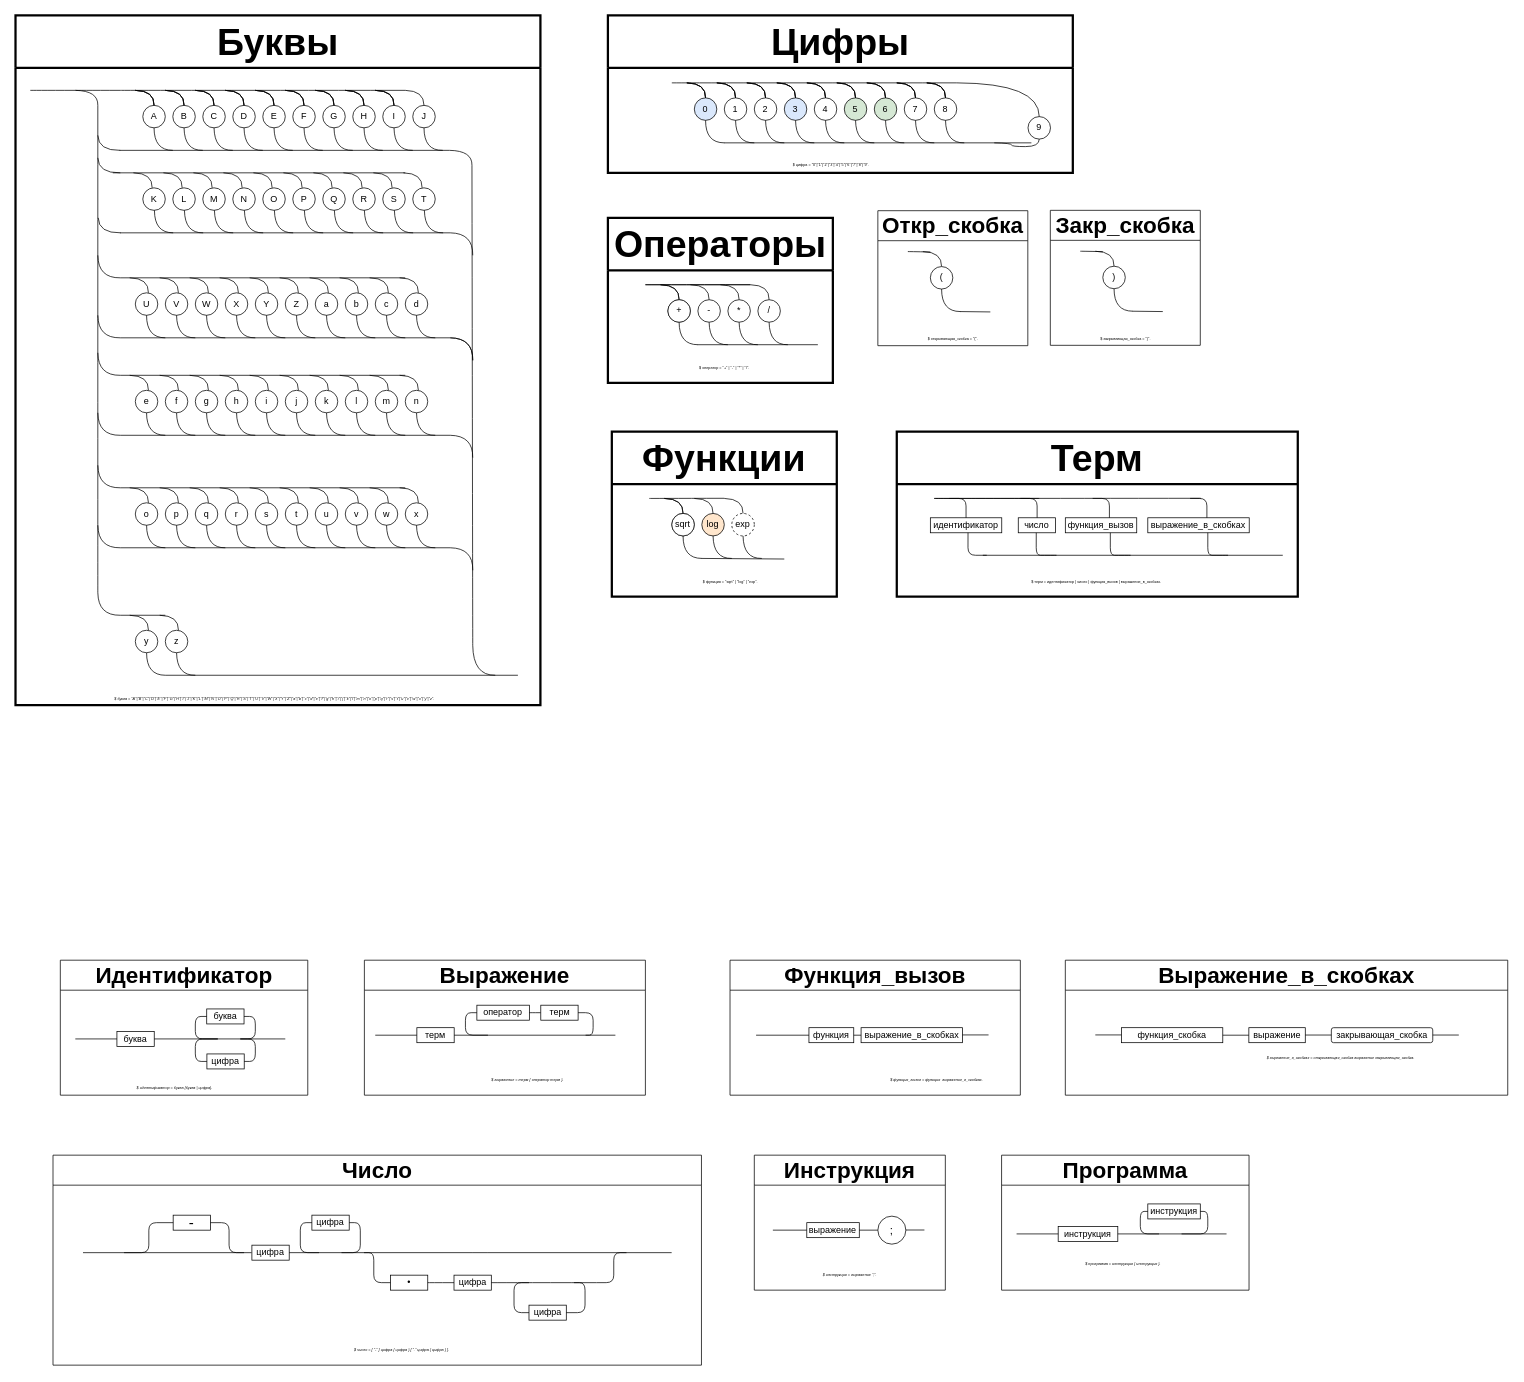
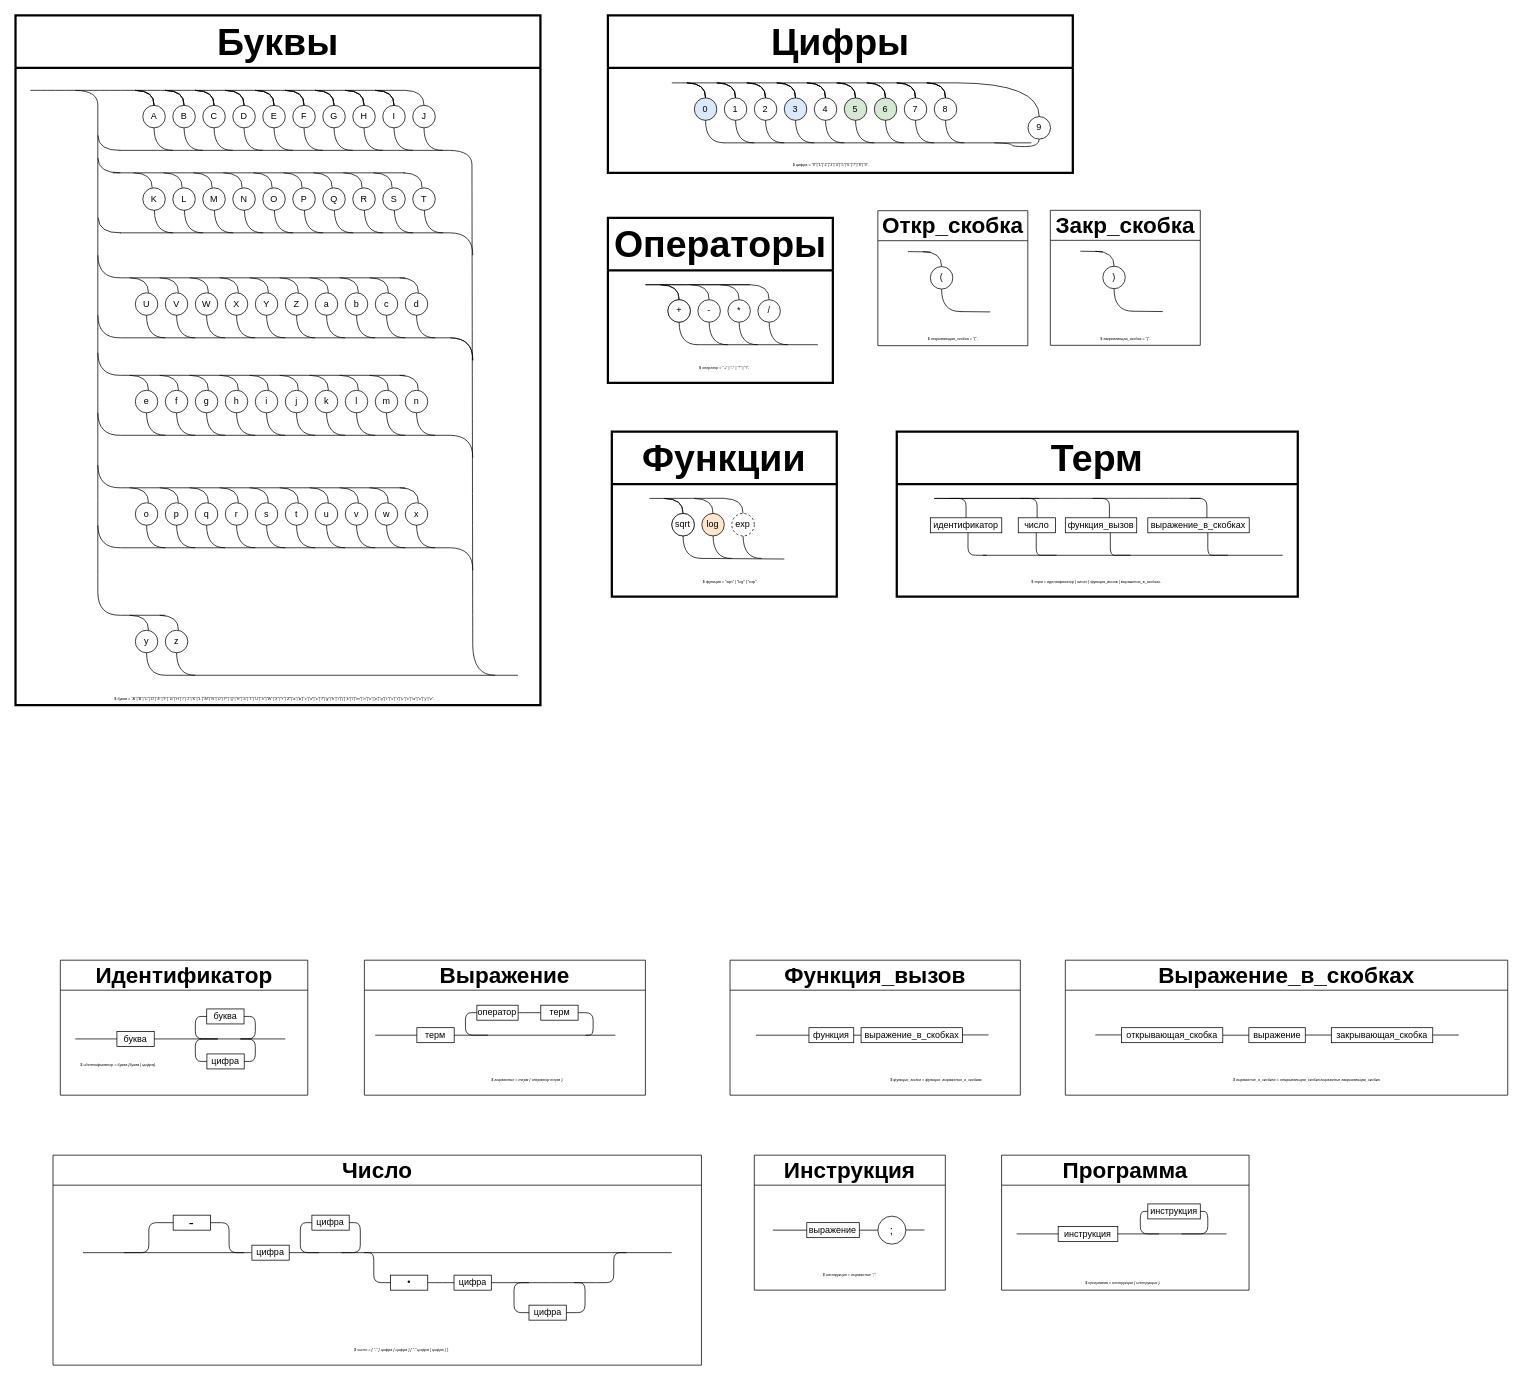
node "оператор": size 53x15 -> 41x15
node "функция_скобка": label "функция_скобка" -> "открывающая_скобка"
node "закрывающая_скобка": shape rounded rectangle -> rectangle
node "$ выражение_в_скобках = открывающая_скобка выражение закрывающая_скобка.": moved (1345, 1058) -> (1311, 1080)
node "$ идентификатор = буква {буква | цифра}.": moved (176, 1088) -> (120, 1065)
node "$ программа = инструкция { инструкция }.": moved (1125, 1264) -> (1125, 1283)
